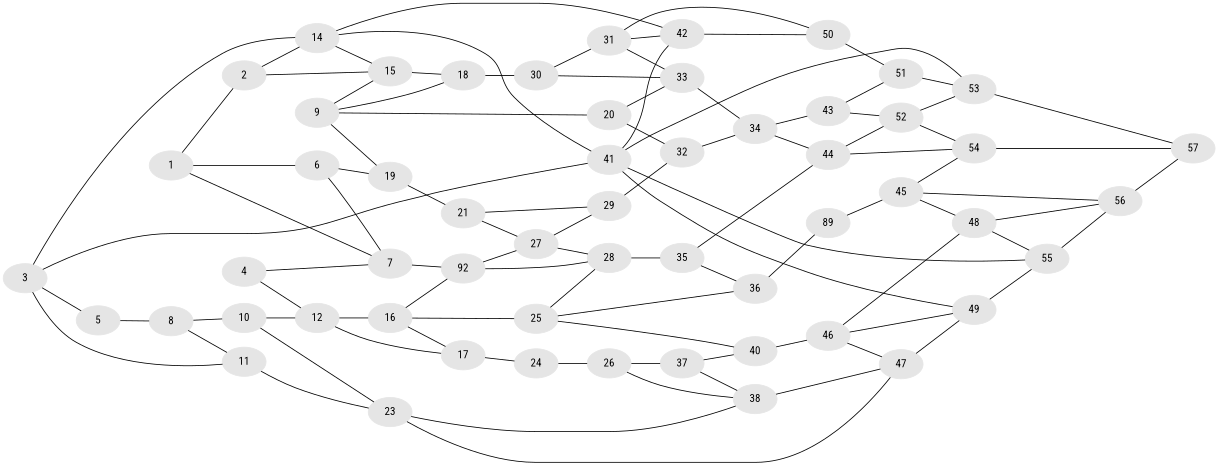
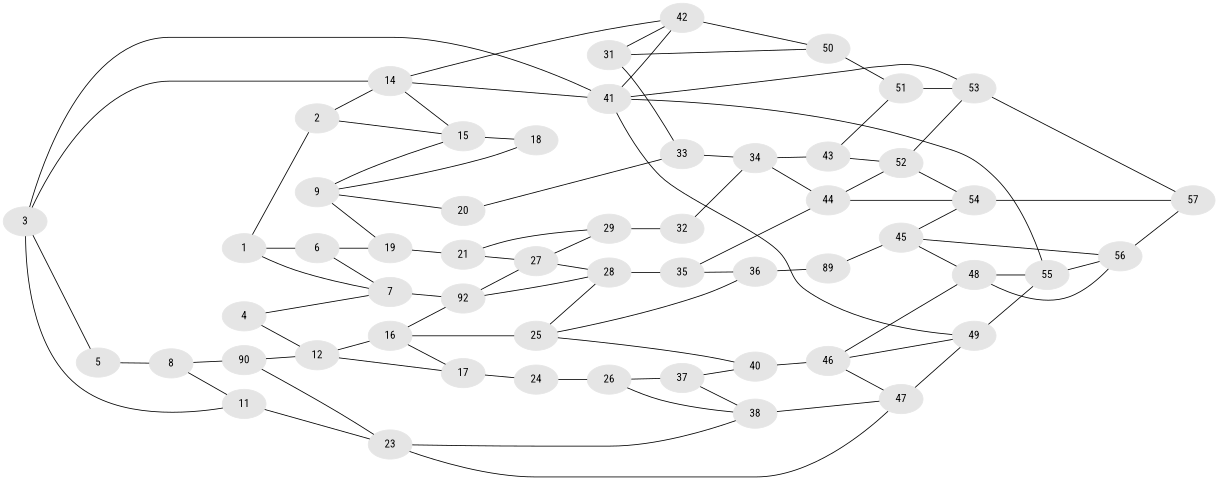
node "30": removed
edge "20" -- "32": removed
node "10": label "10" -> "90"
